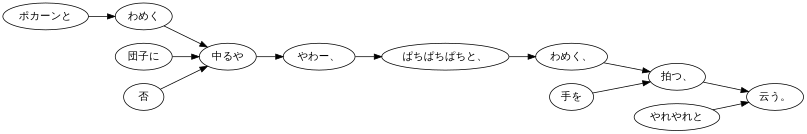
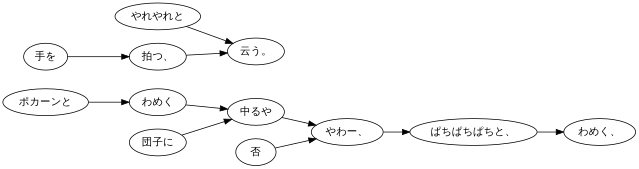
edge "わめく、" -> "拍つ、": removed
edge "否" -> "中るや": now "否" -> "やわー、"
